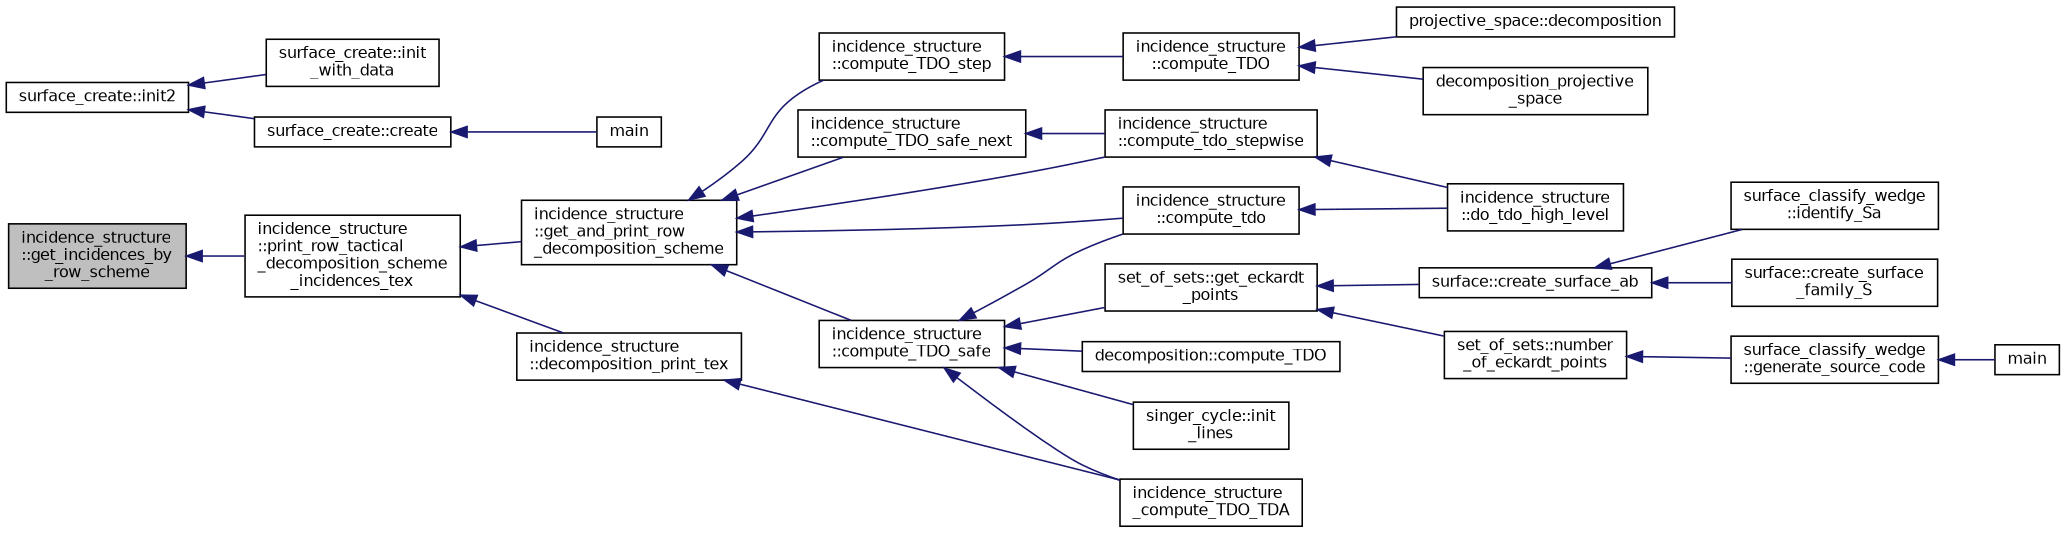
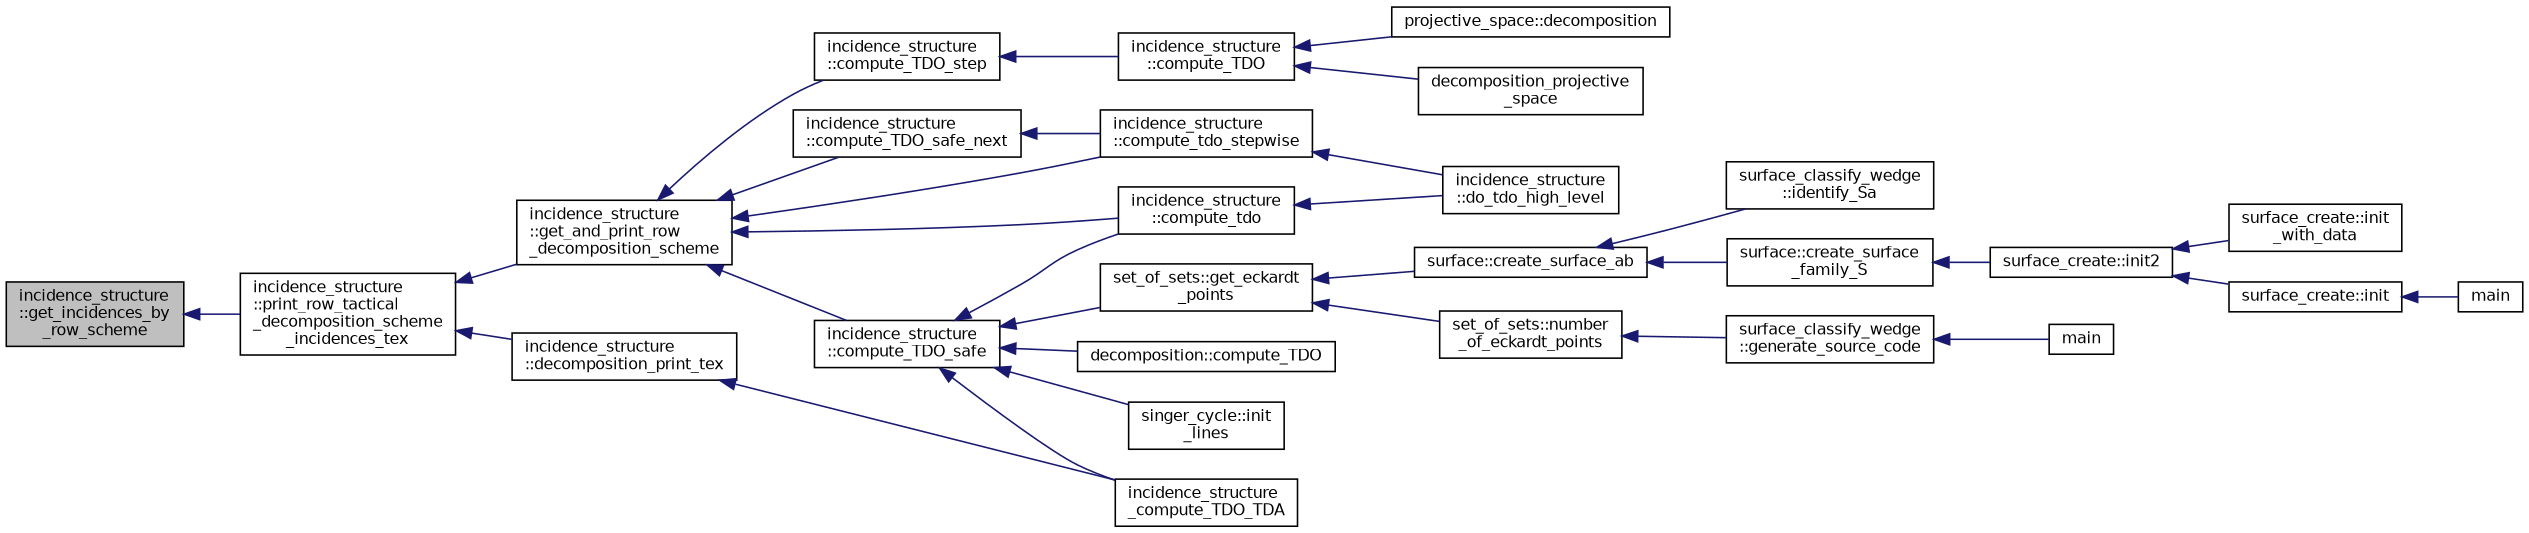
node "surface_create::create": label "surface_create::create" -> "surface_create::init"
edge "surface_create::init2" -> "surface::create_surface _family_S": added
